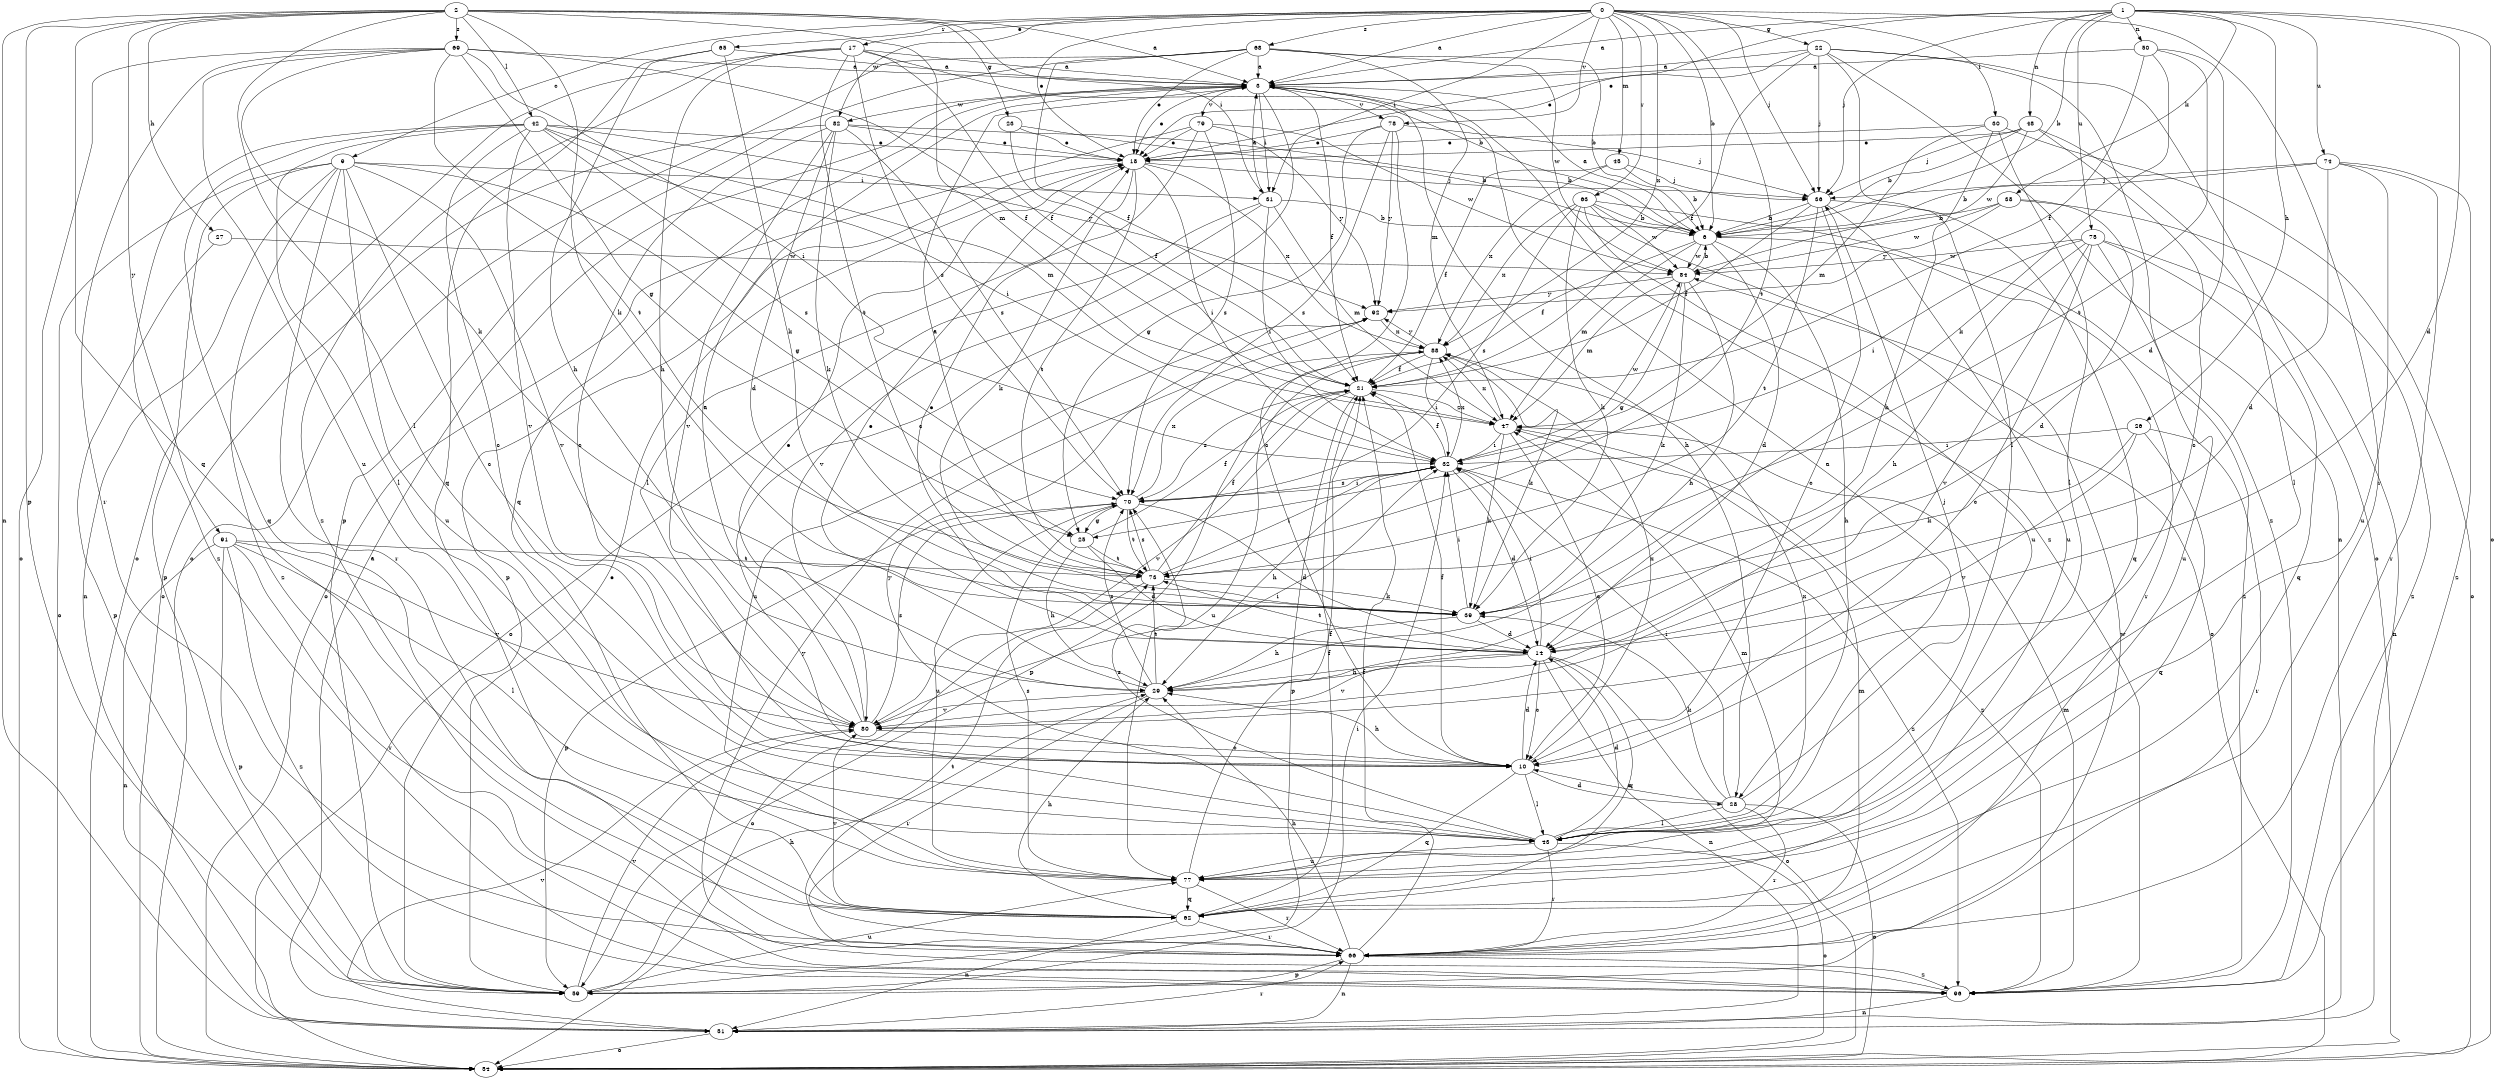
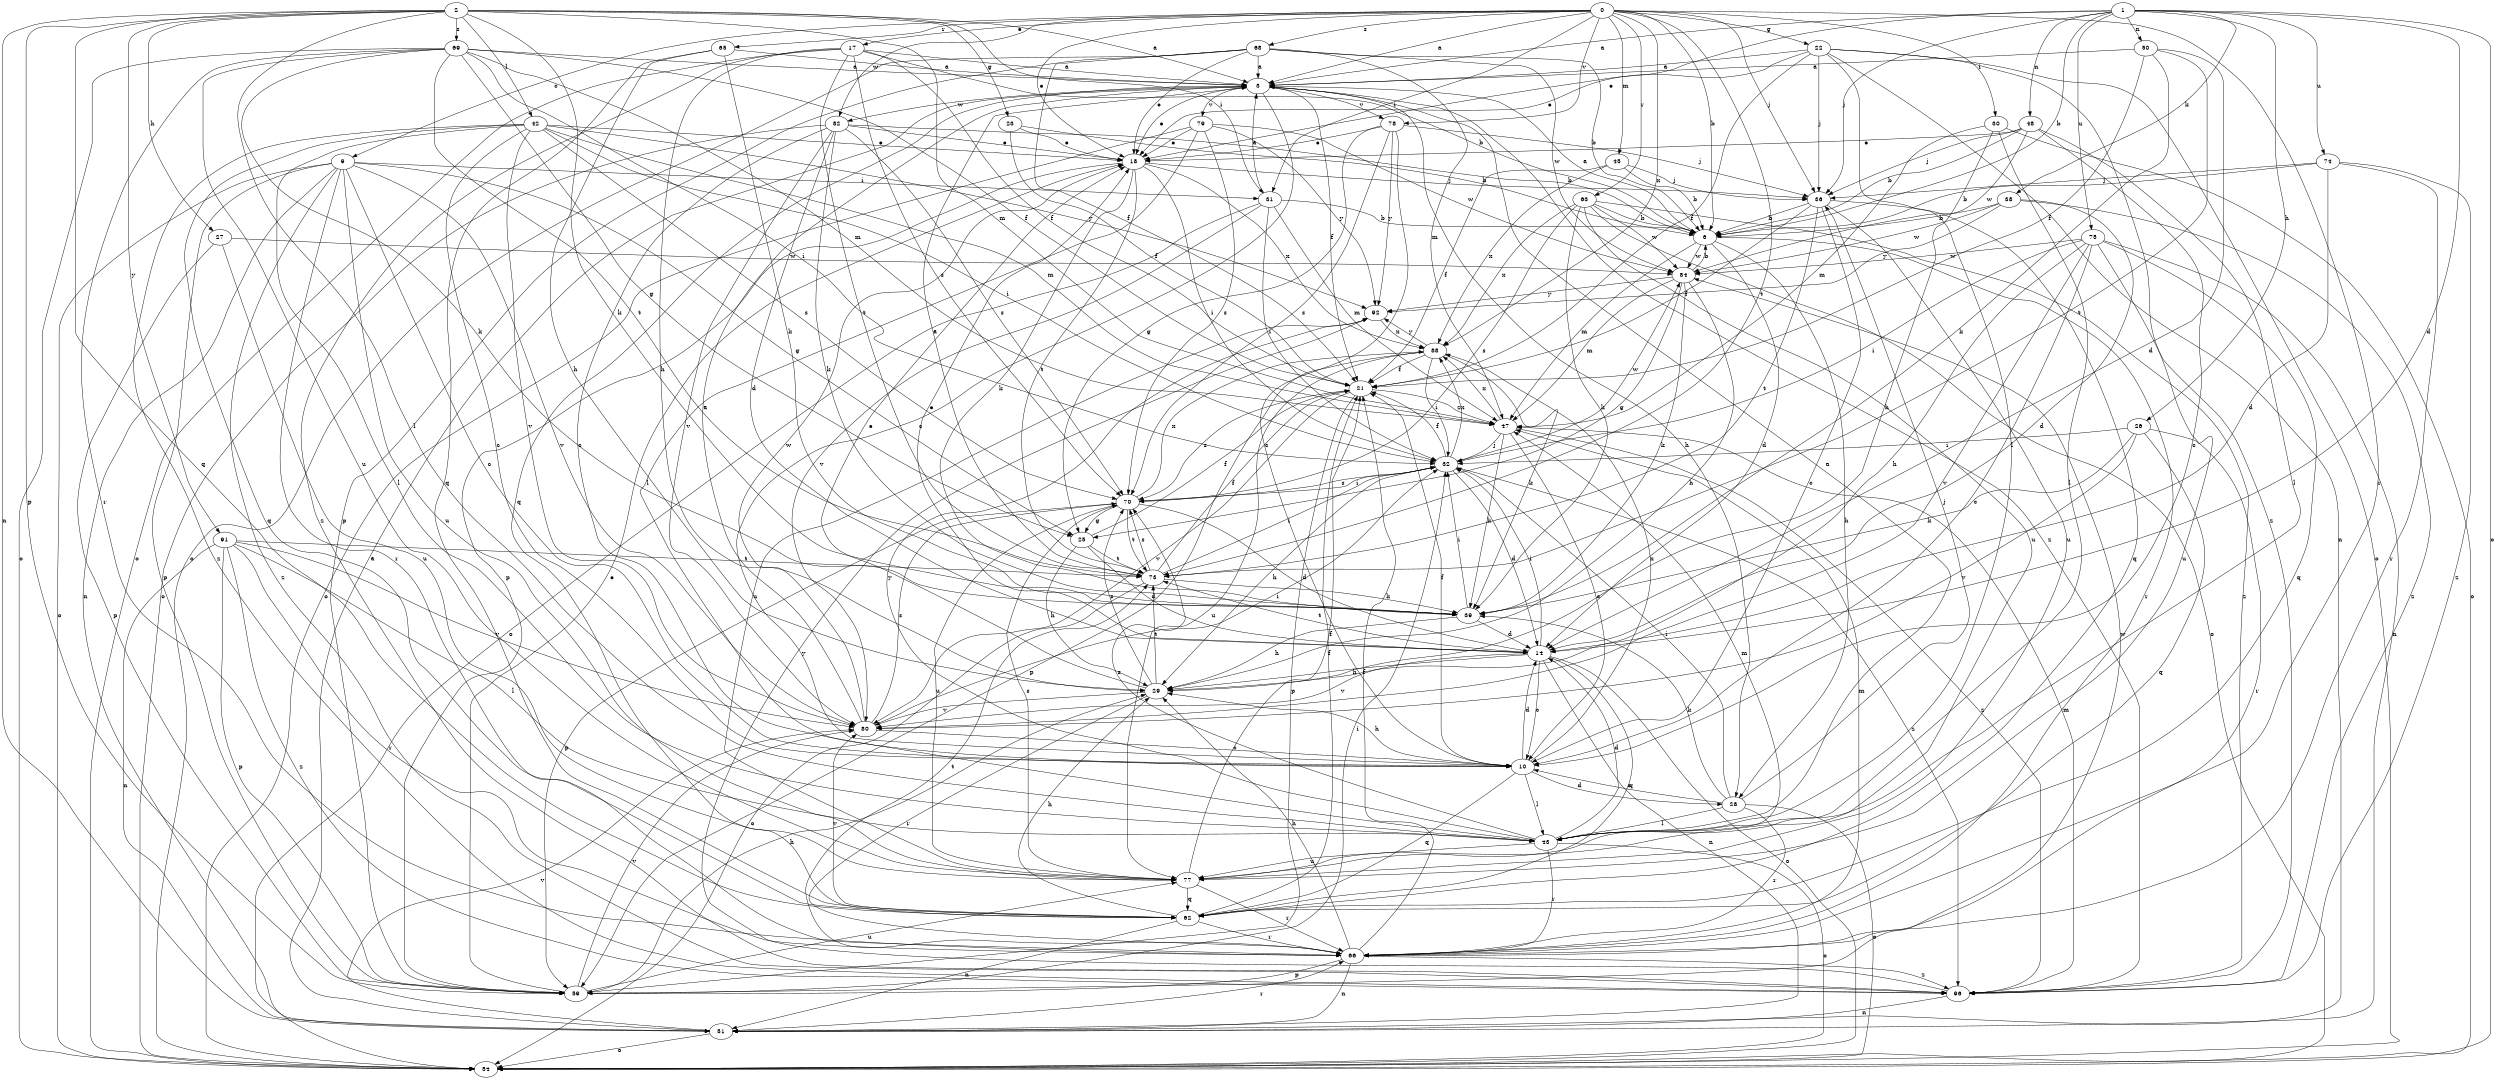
edge "30" -> "18": removed, label "e"
edge "3" -> "31": removed, label "i"
edge "6" -> "21": removed, label "f"
edge "69" -> "47": added, label "m"
edge "80" -> "18": label "e" -> "w"
edge "47" -> "32": label "i" -> "j"
edge "43" -> "88": removed, label "x"
edge "74" -> "77": now "27" -> "77"
